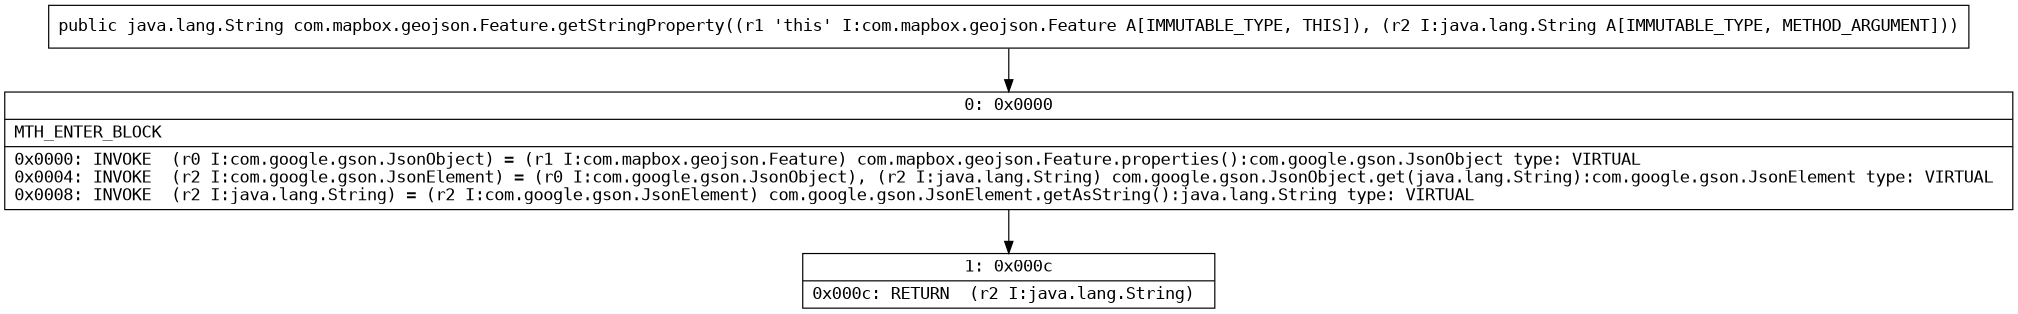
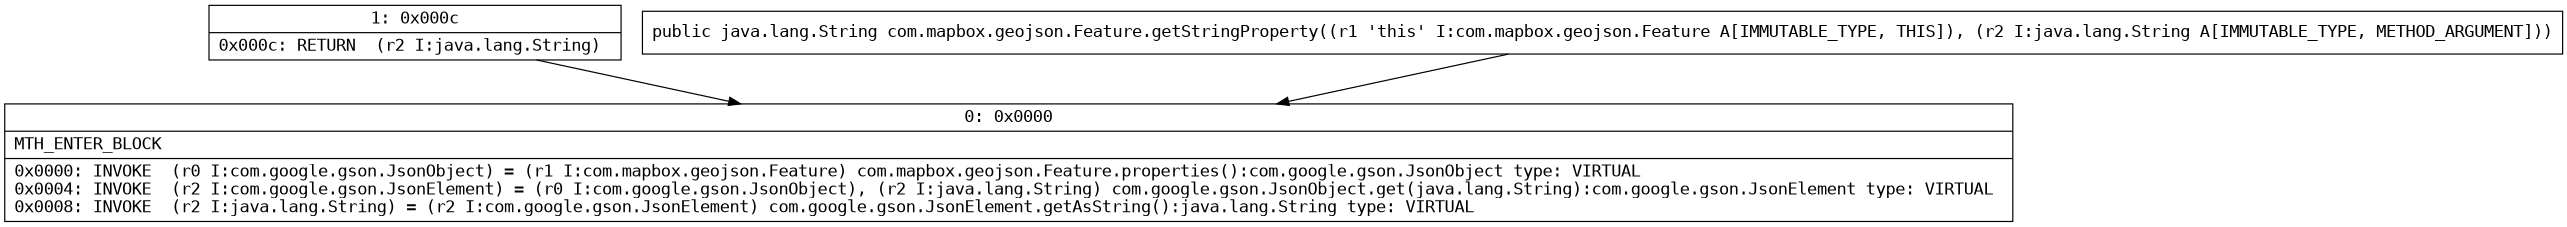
edge "0: 0x0000" -> "1: 0x000c": reversed
